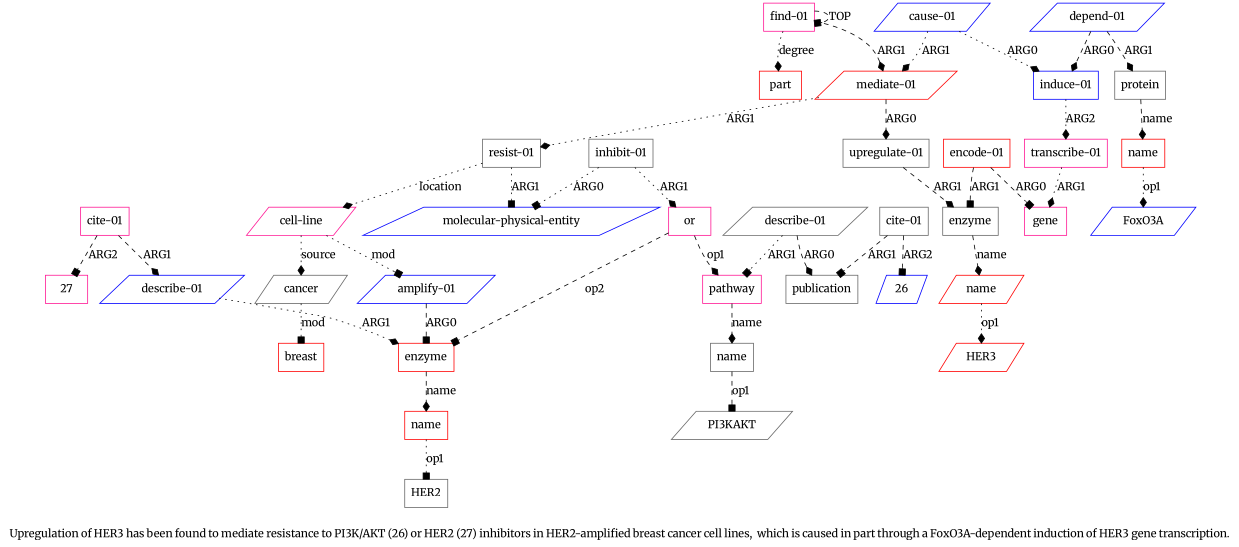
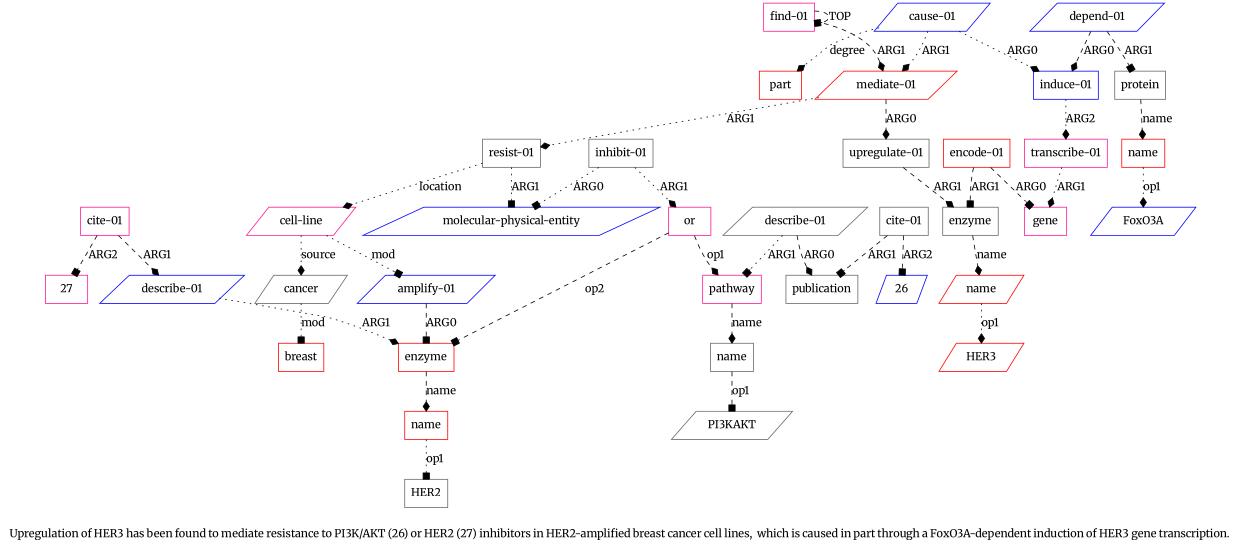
edge "find-01" -> "part": now "cause-01" -> "part"
edge "depend-01" -> "protein": arrowhead diamond -> box
